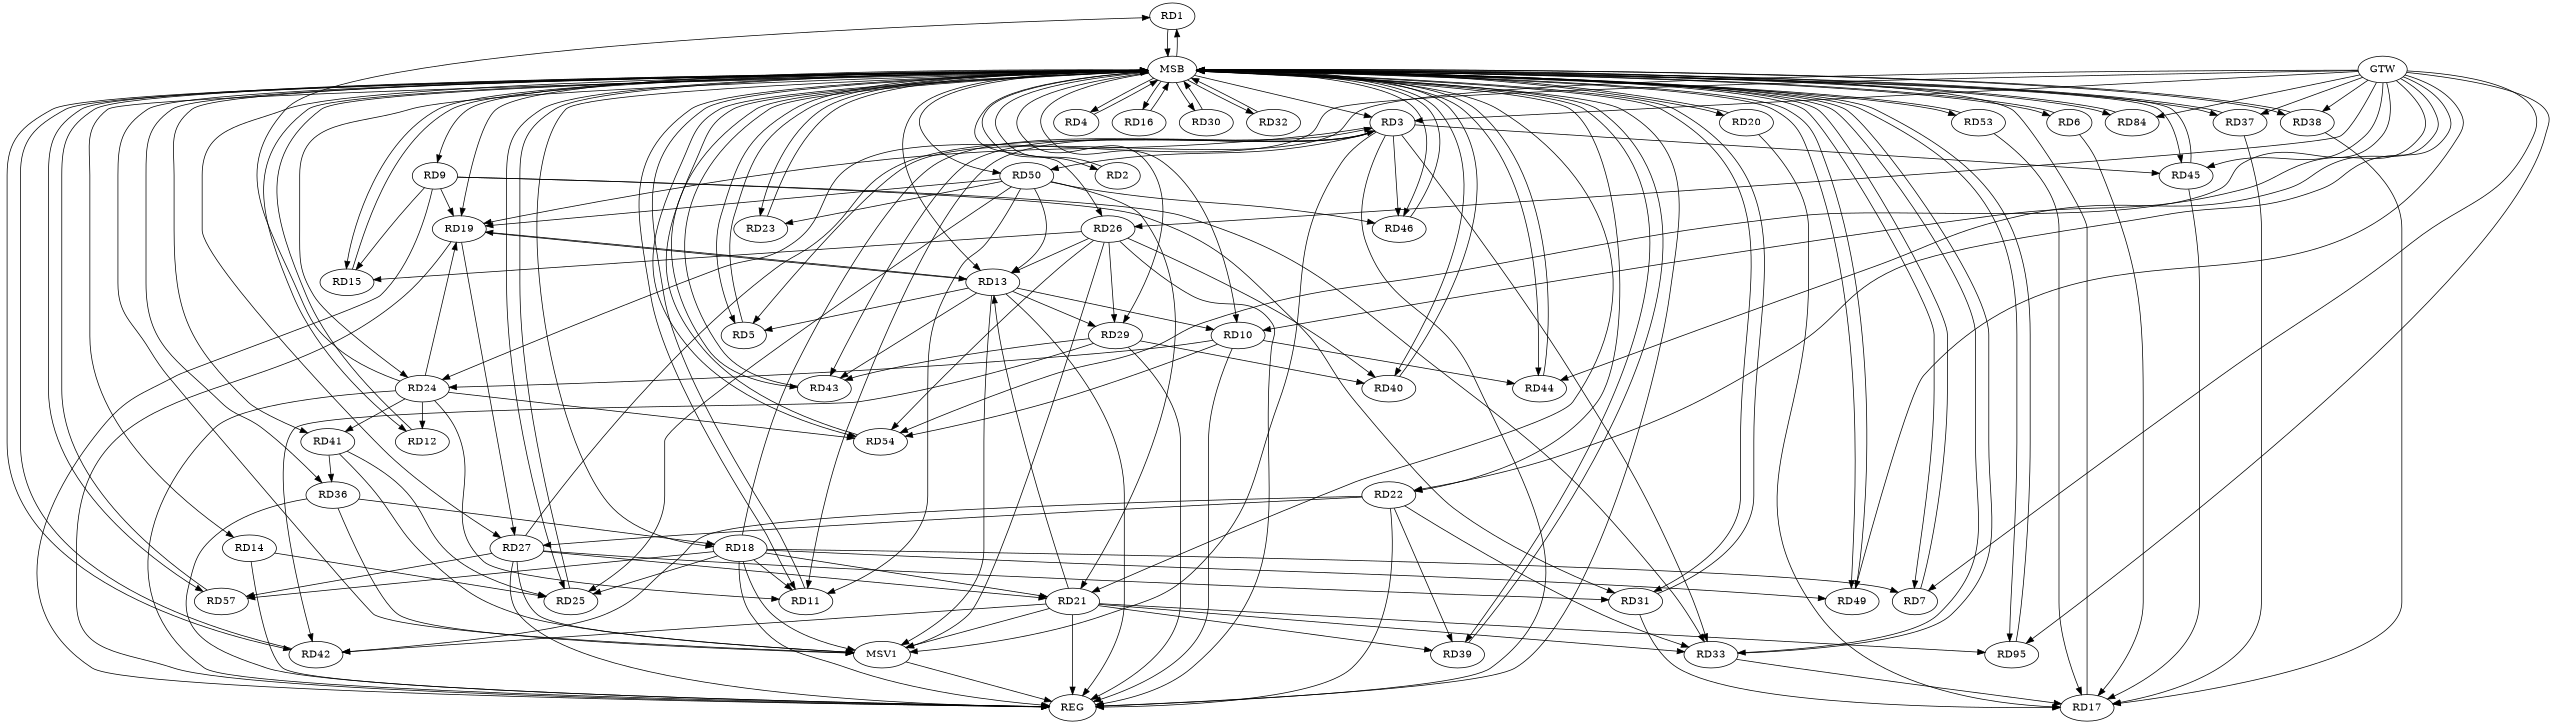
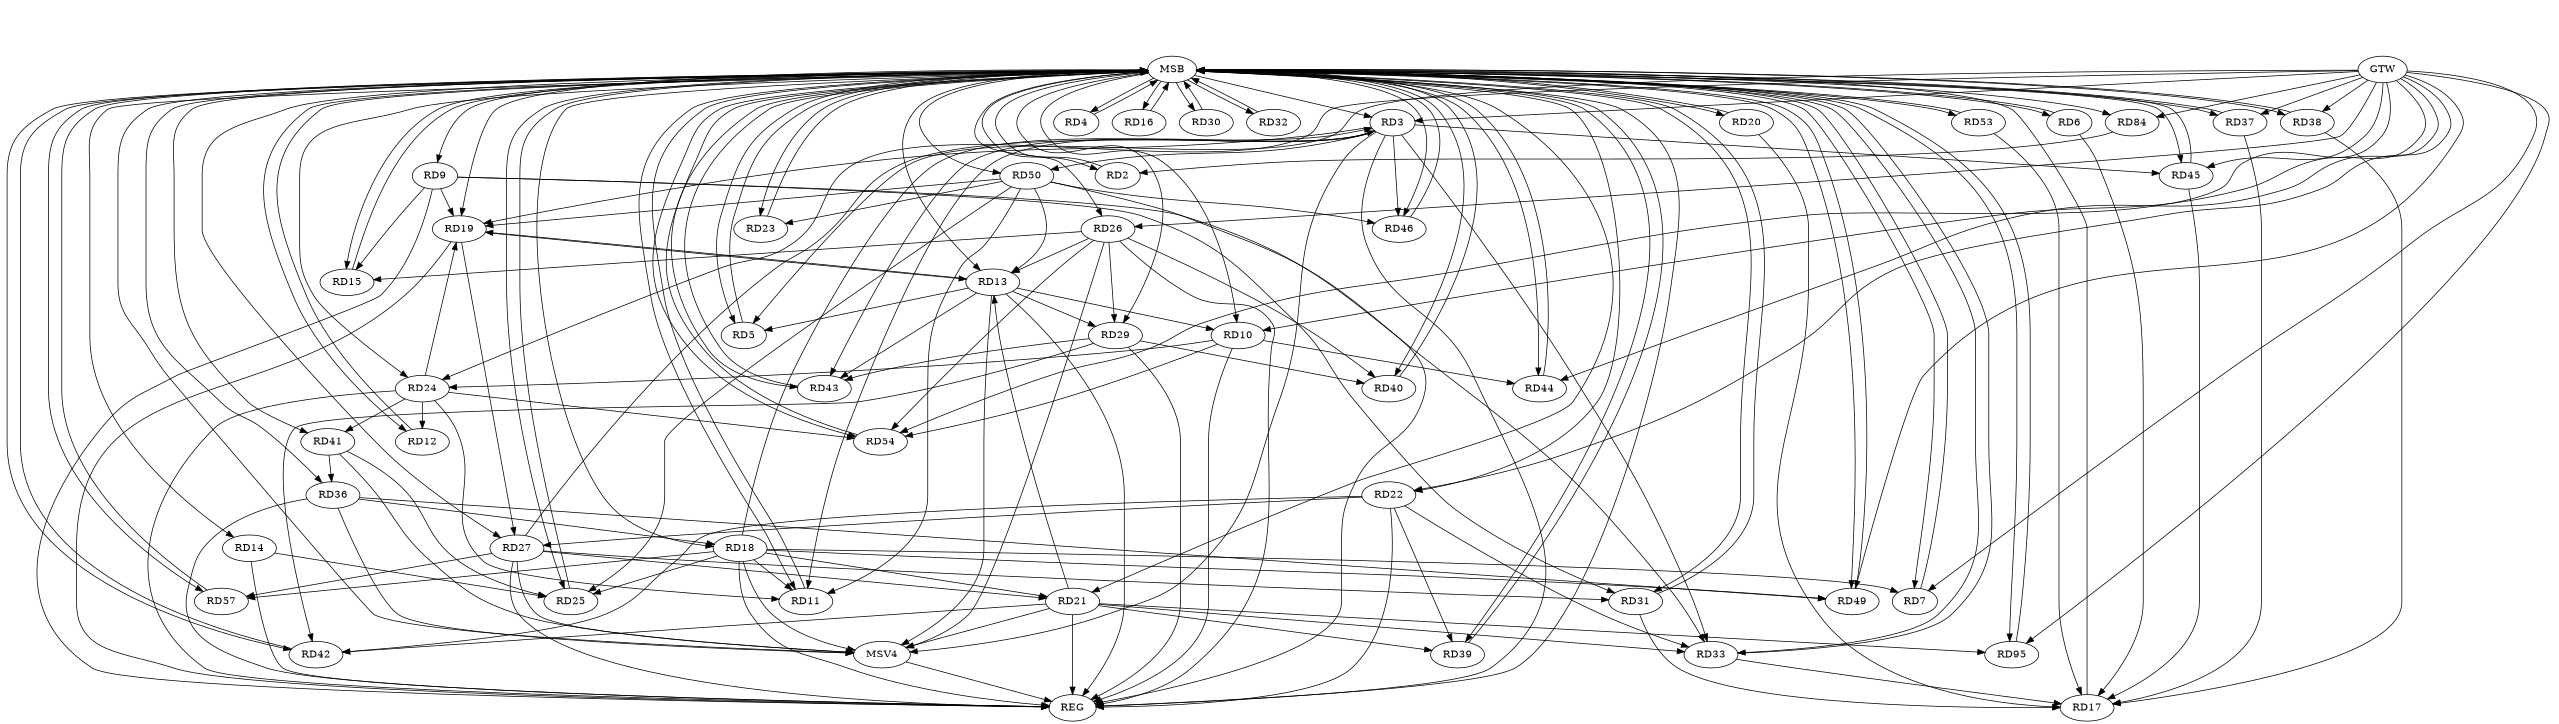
node "RD1": removed
edge "RD84" -> "MSB": now "RD84" -> "RD2"
edge "RD50" -> "RD21": now "RD50" -> "REG"
edge "RD36" -> "RD49": added
node "MSV1": label "MSV1" -> "MSV4"
